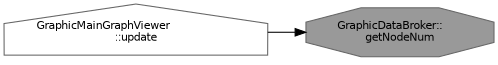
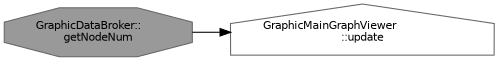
edge "GraphicMainGraphViewer ::update" -> "GraphicDataBroker:: getNodeNum": reversed
